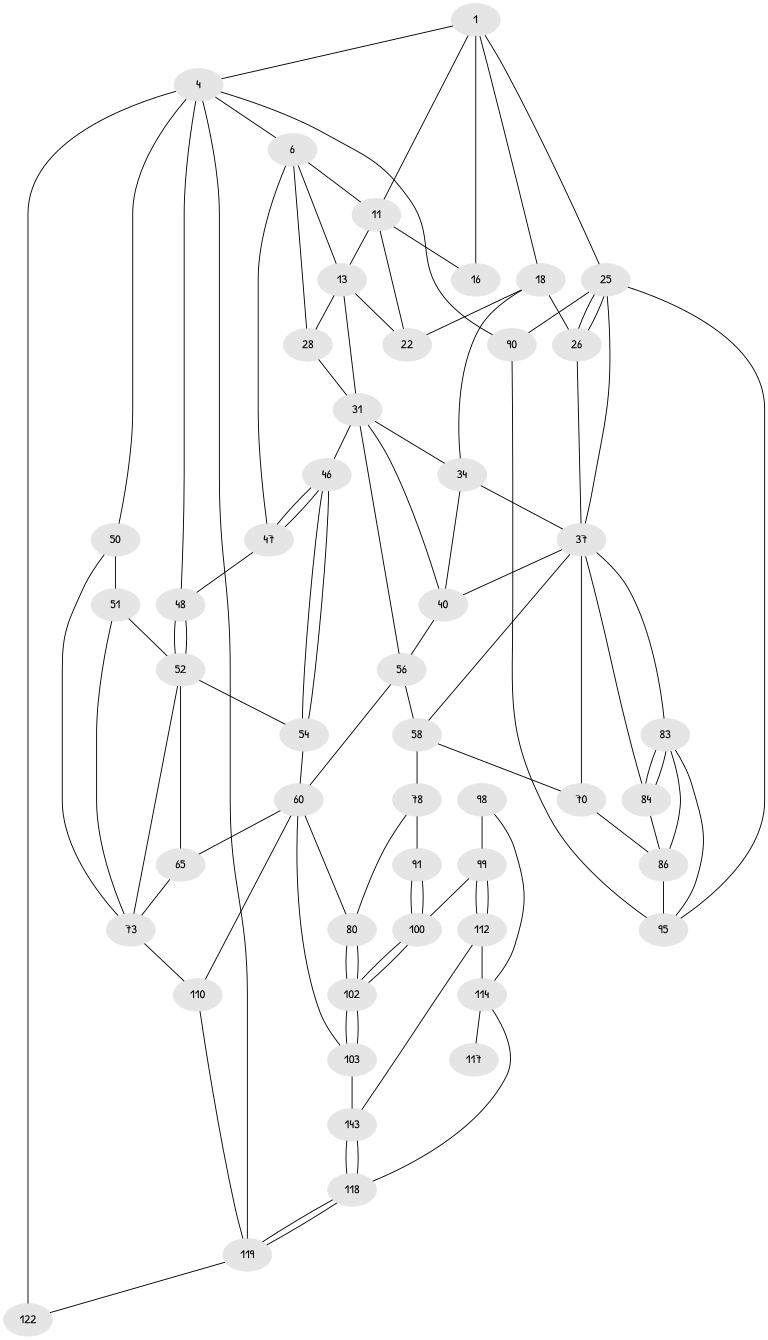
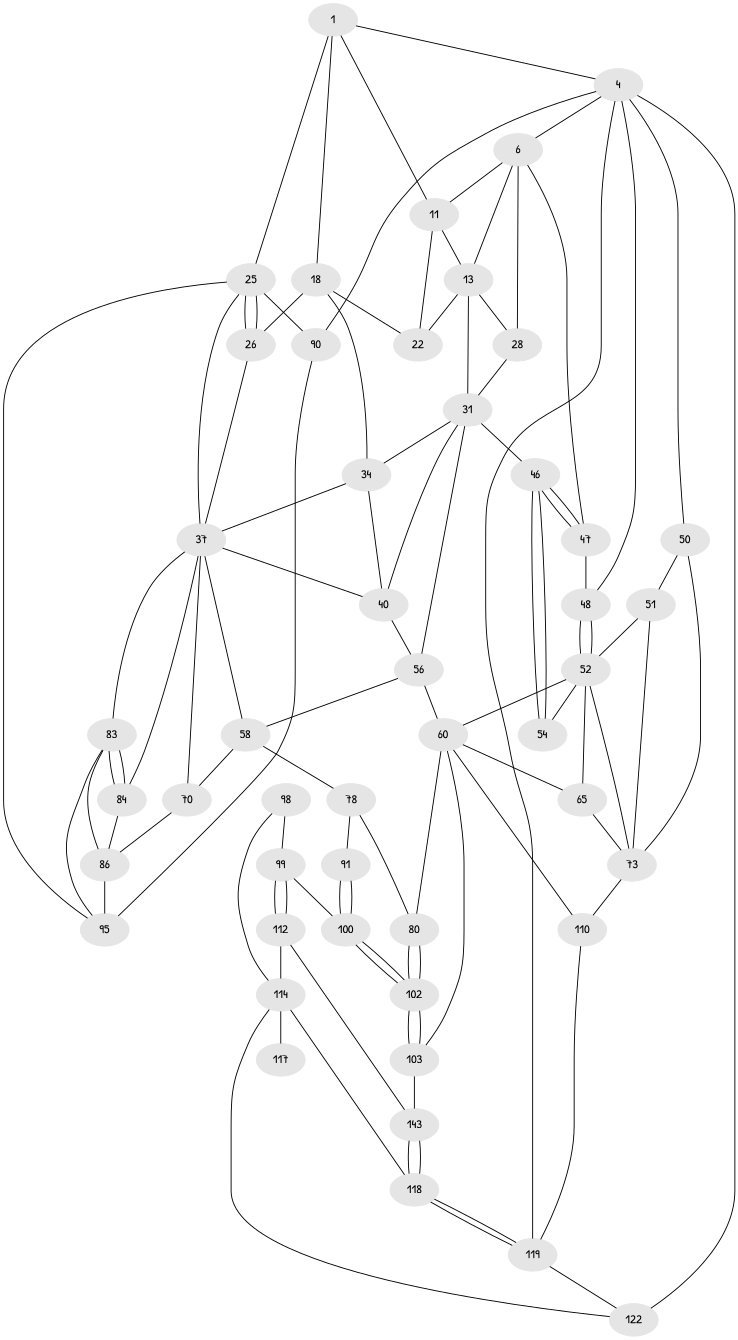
node "16": removed
edge "54" -- "60": now "52" -- "60"
edge "114" -- "122": added
